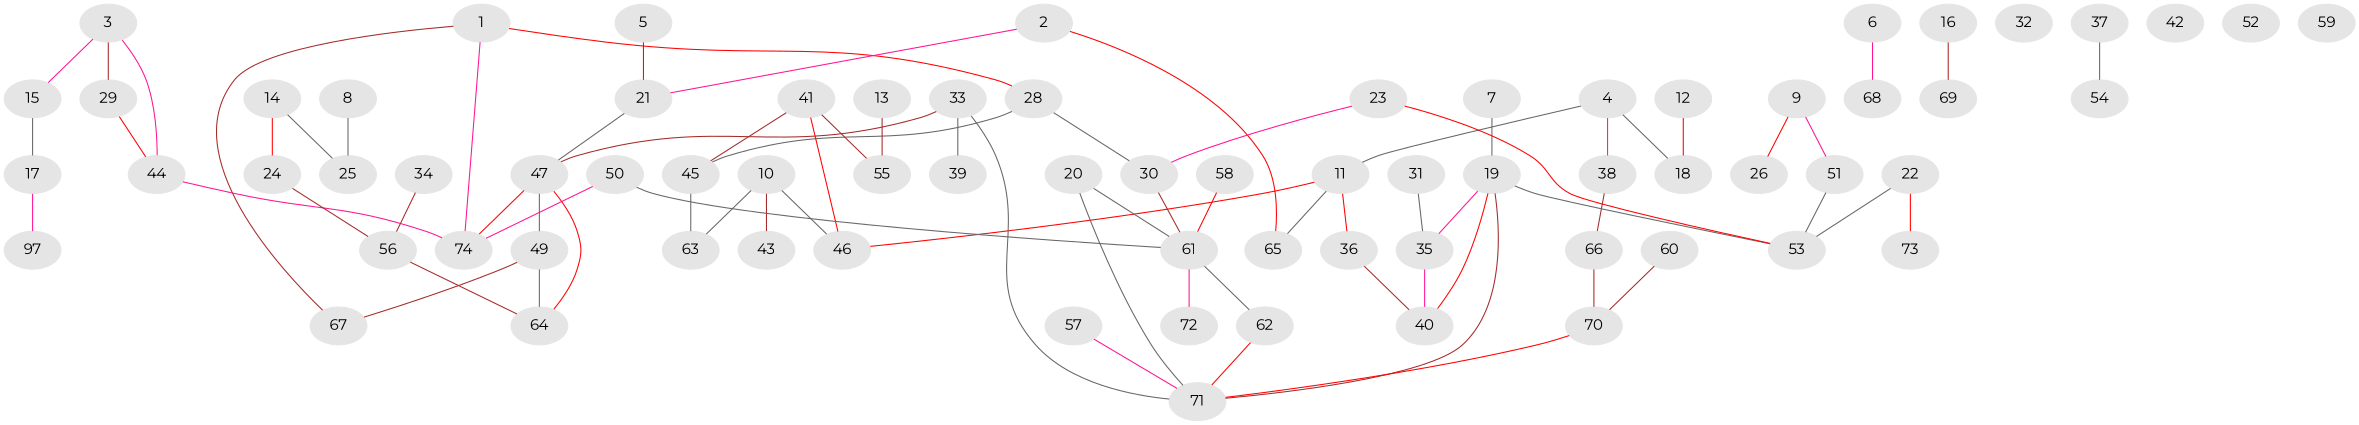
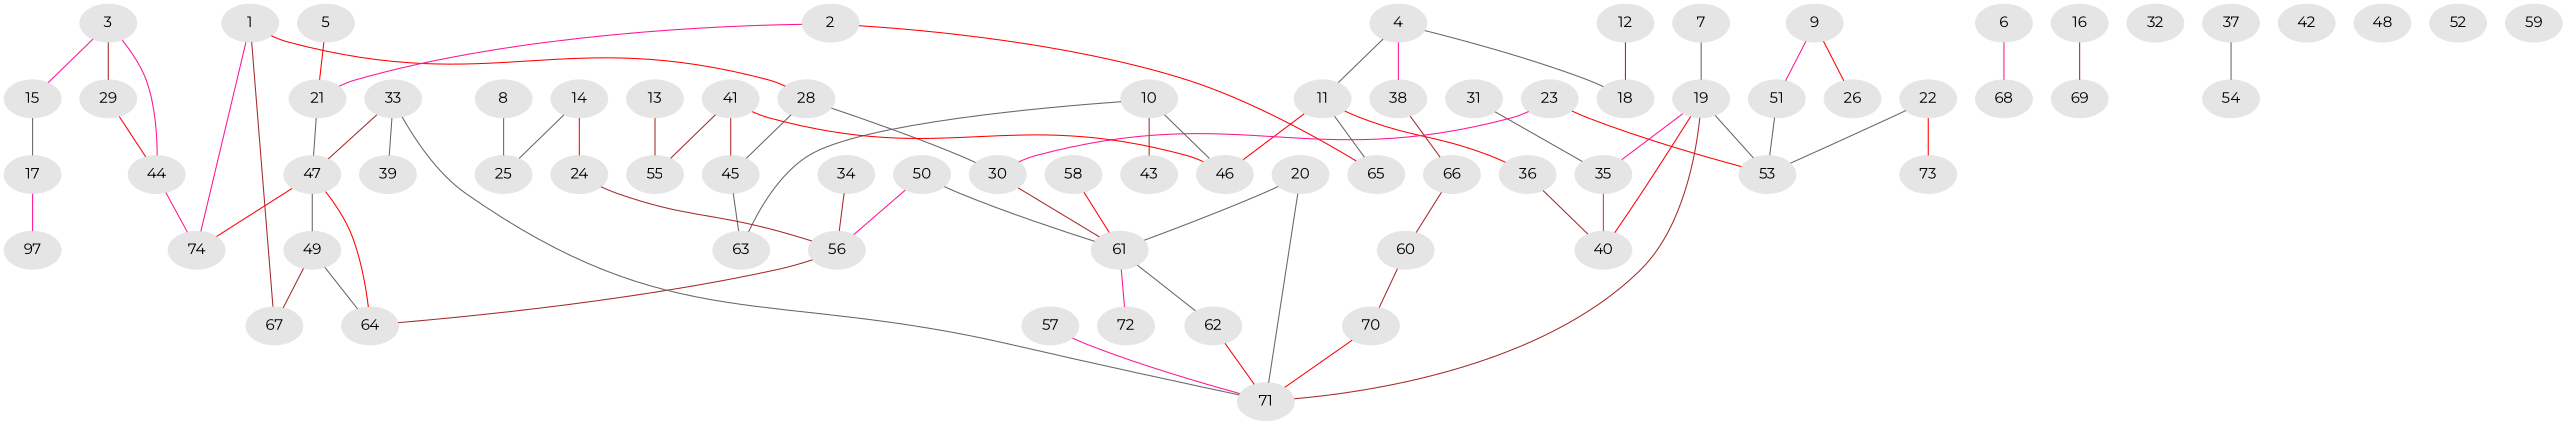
node "48": added
edge "50" -- "74": now "50" -- "56"
edge "66" -- "70": now "66" -- "60"
